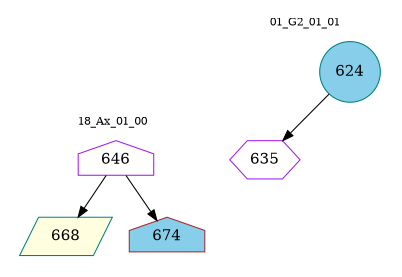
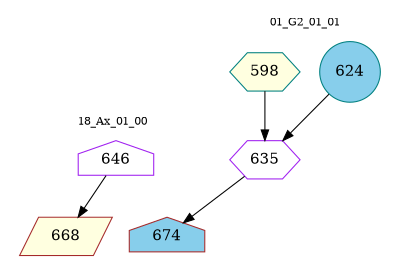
node "598": added
edge "646" -> "674": now "635" -> "674"
node "668": color teal -> brown
